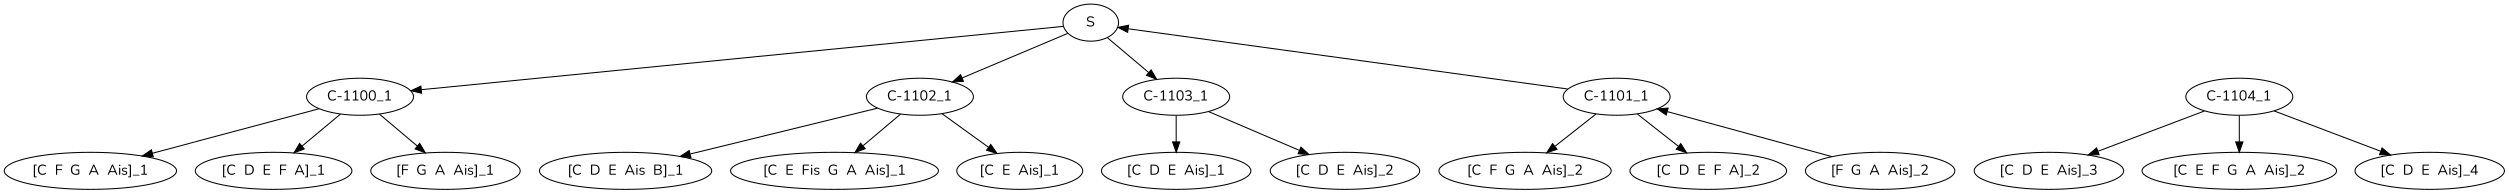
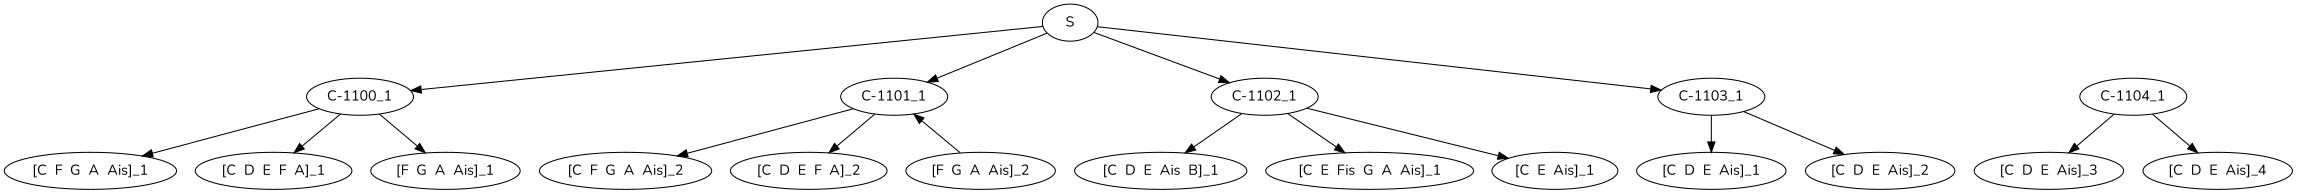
edge "C-1101_1" -> "S": reversed
node "[C  E  F  G  A  Ais]_2": removed
